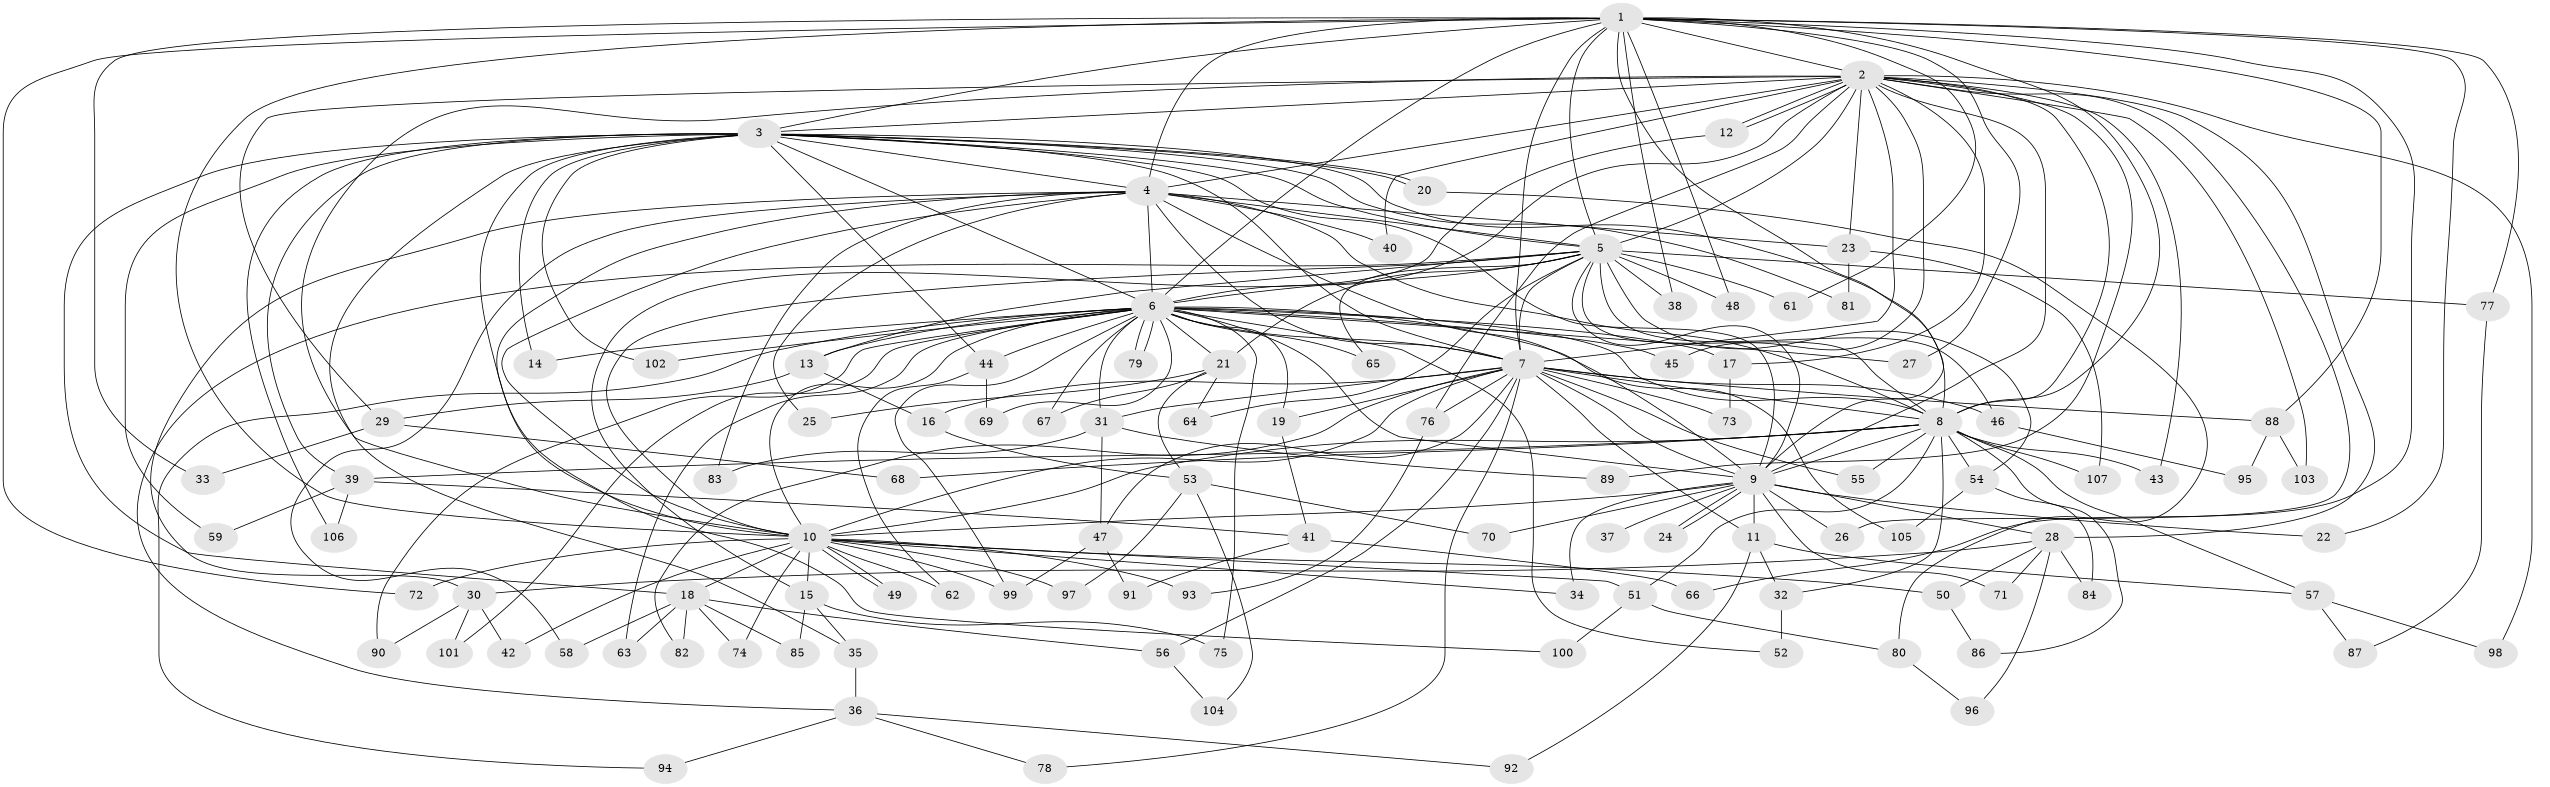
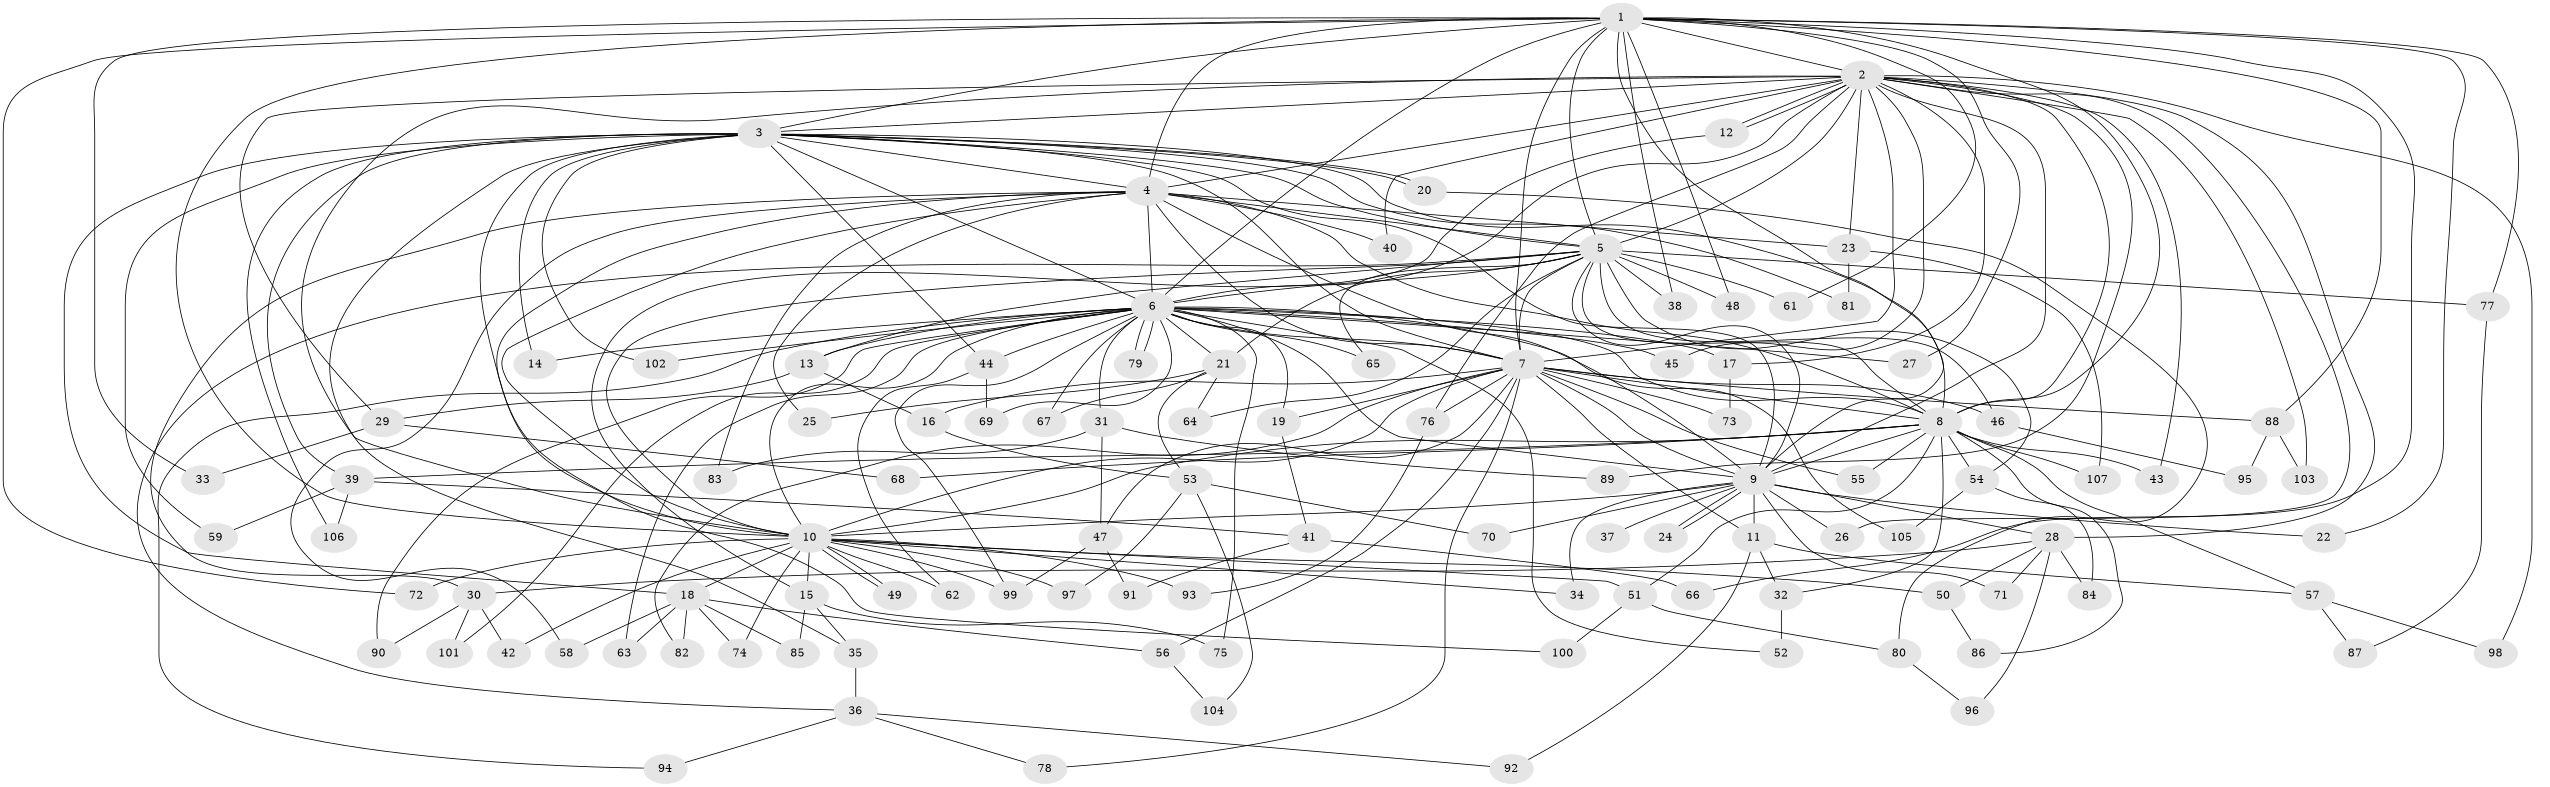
edge "7" -- "31": removed
